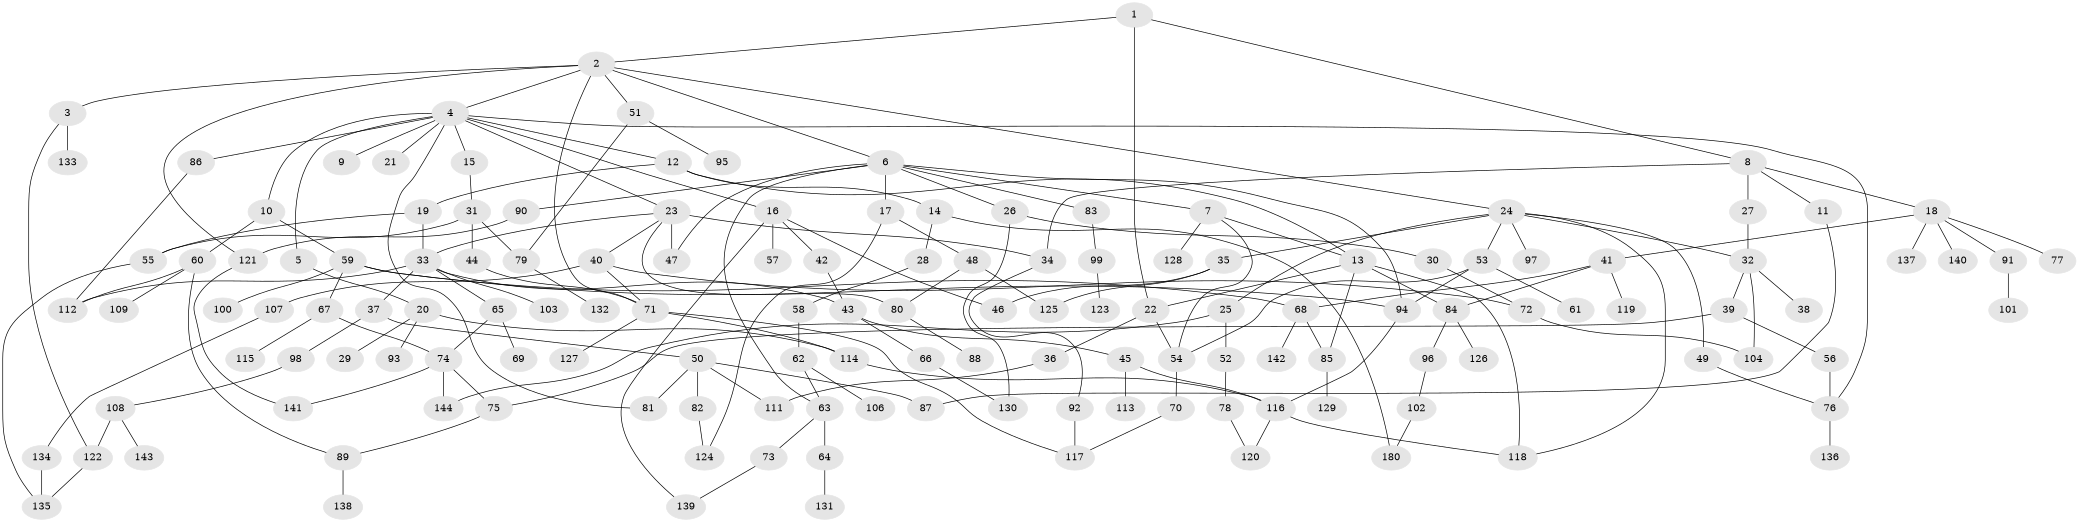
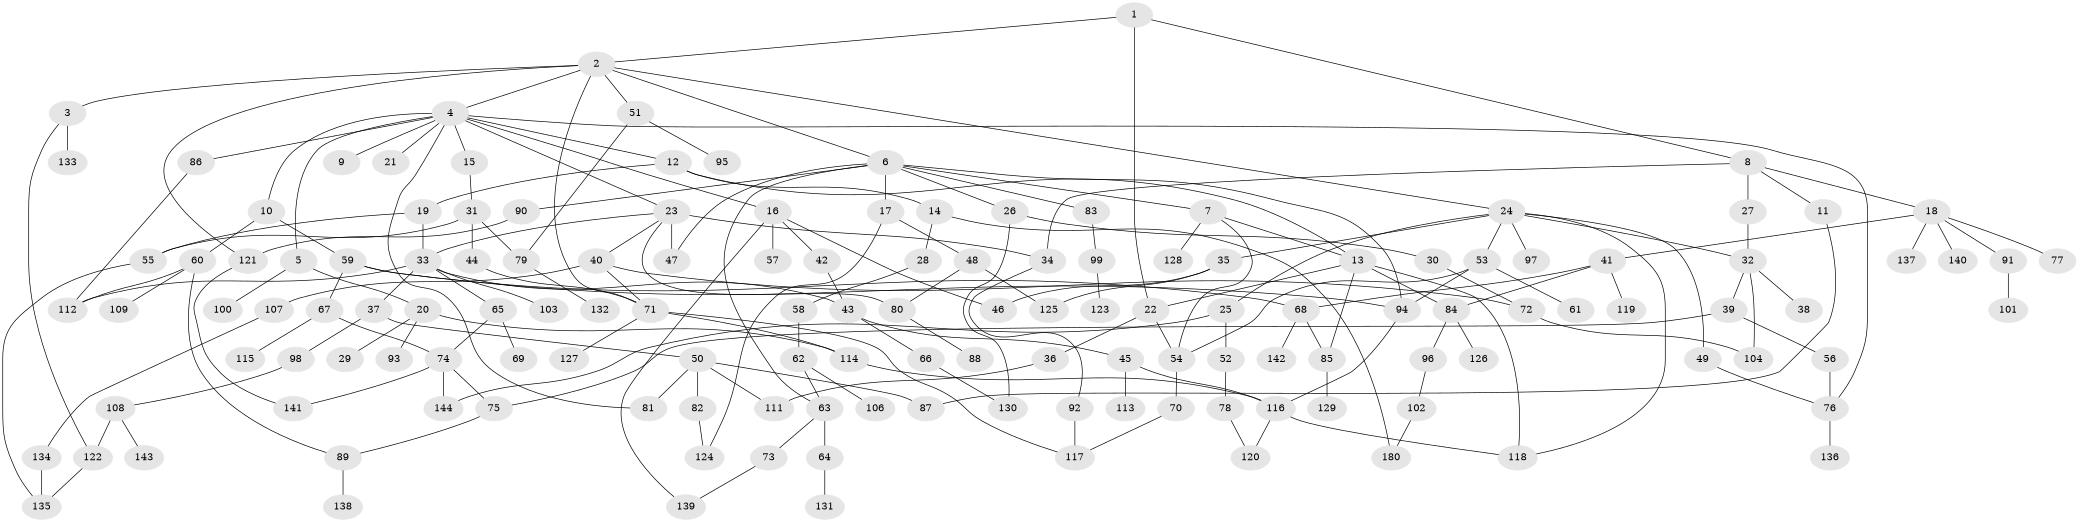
edge "59" -- "100": now "5" -- "100"
